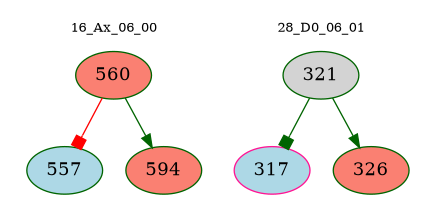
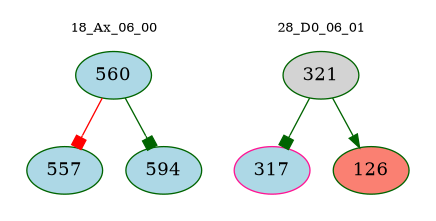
cluster "16_Ax_06_00": label "16_Ax_06_00" -> "18_Ax_06_00"
node "560": fillcolor salmon -> lightblue
edge "560" -> "594": arrowhead normal -> box
node "594": fillcolor salmon -> lightblue
node "326": label "326" -> "126"
